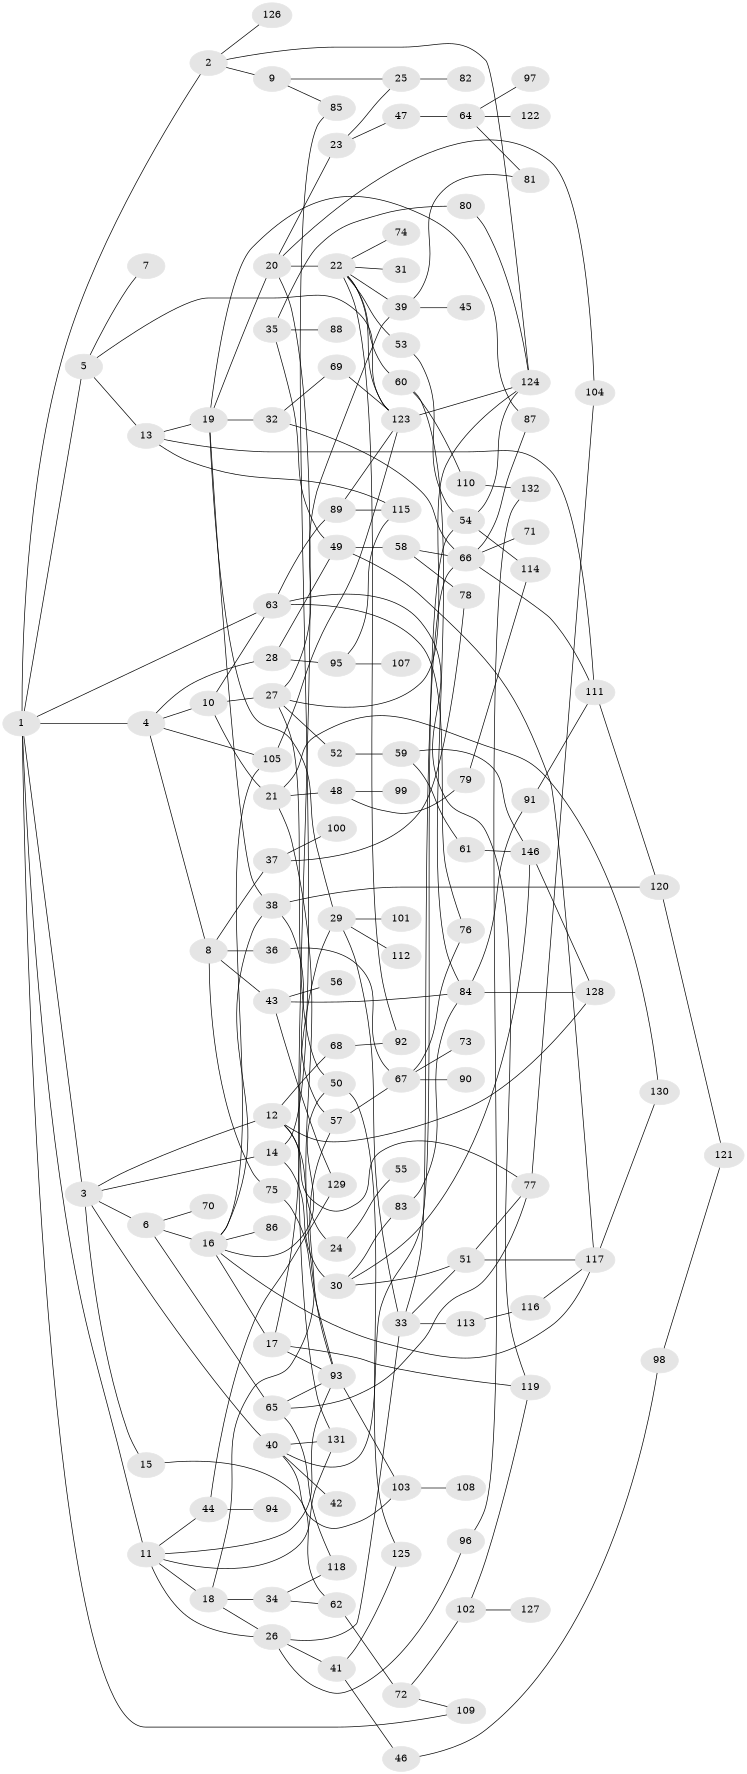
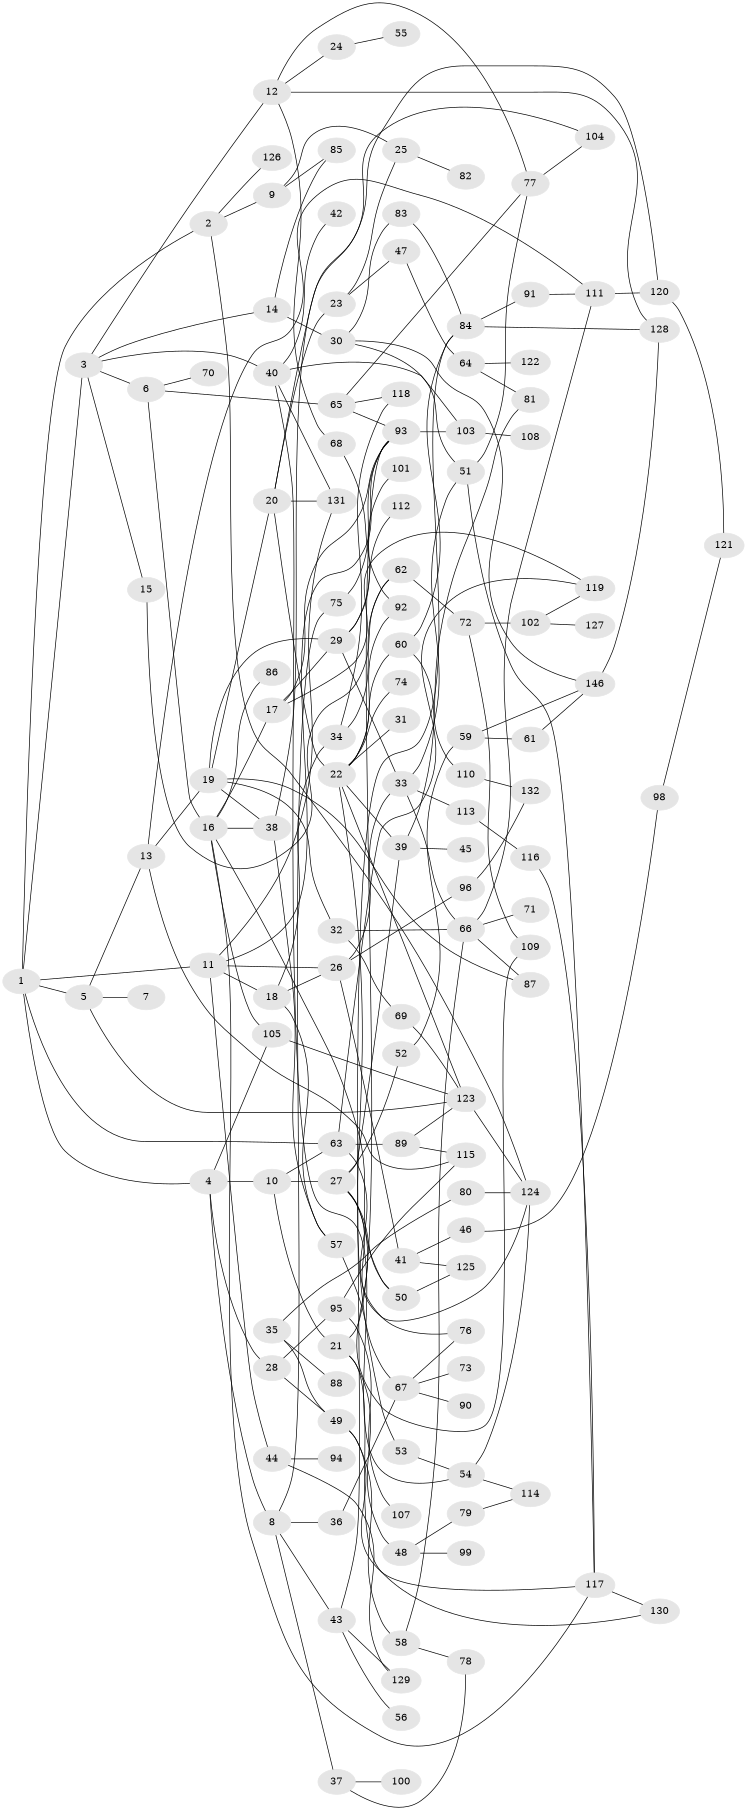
node "97": removed
edge "1" -- "109": now "27" -- "109"
